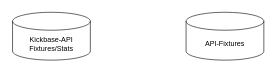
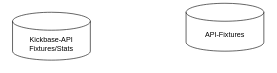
node "API-Fixtures": moved (225, 36) -> (225, 27)
